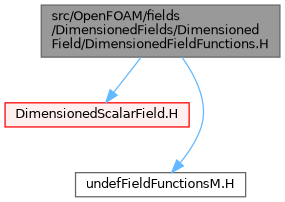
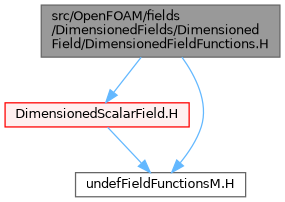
edge "DimensionedScalarField.H" -> "undefFieldFunctionsM.H": added
